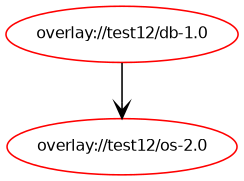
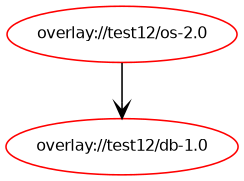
edge "overlay://test12/db-1.0" -> "overlay://test12/os-2.0": reversed
